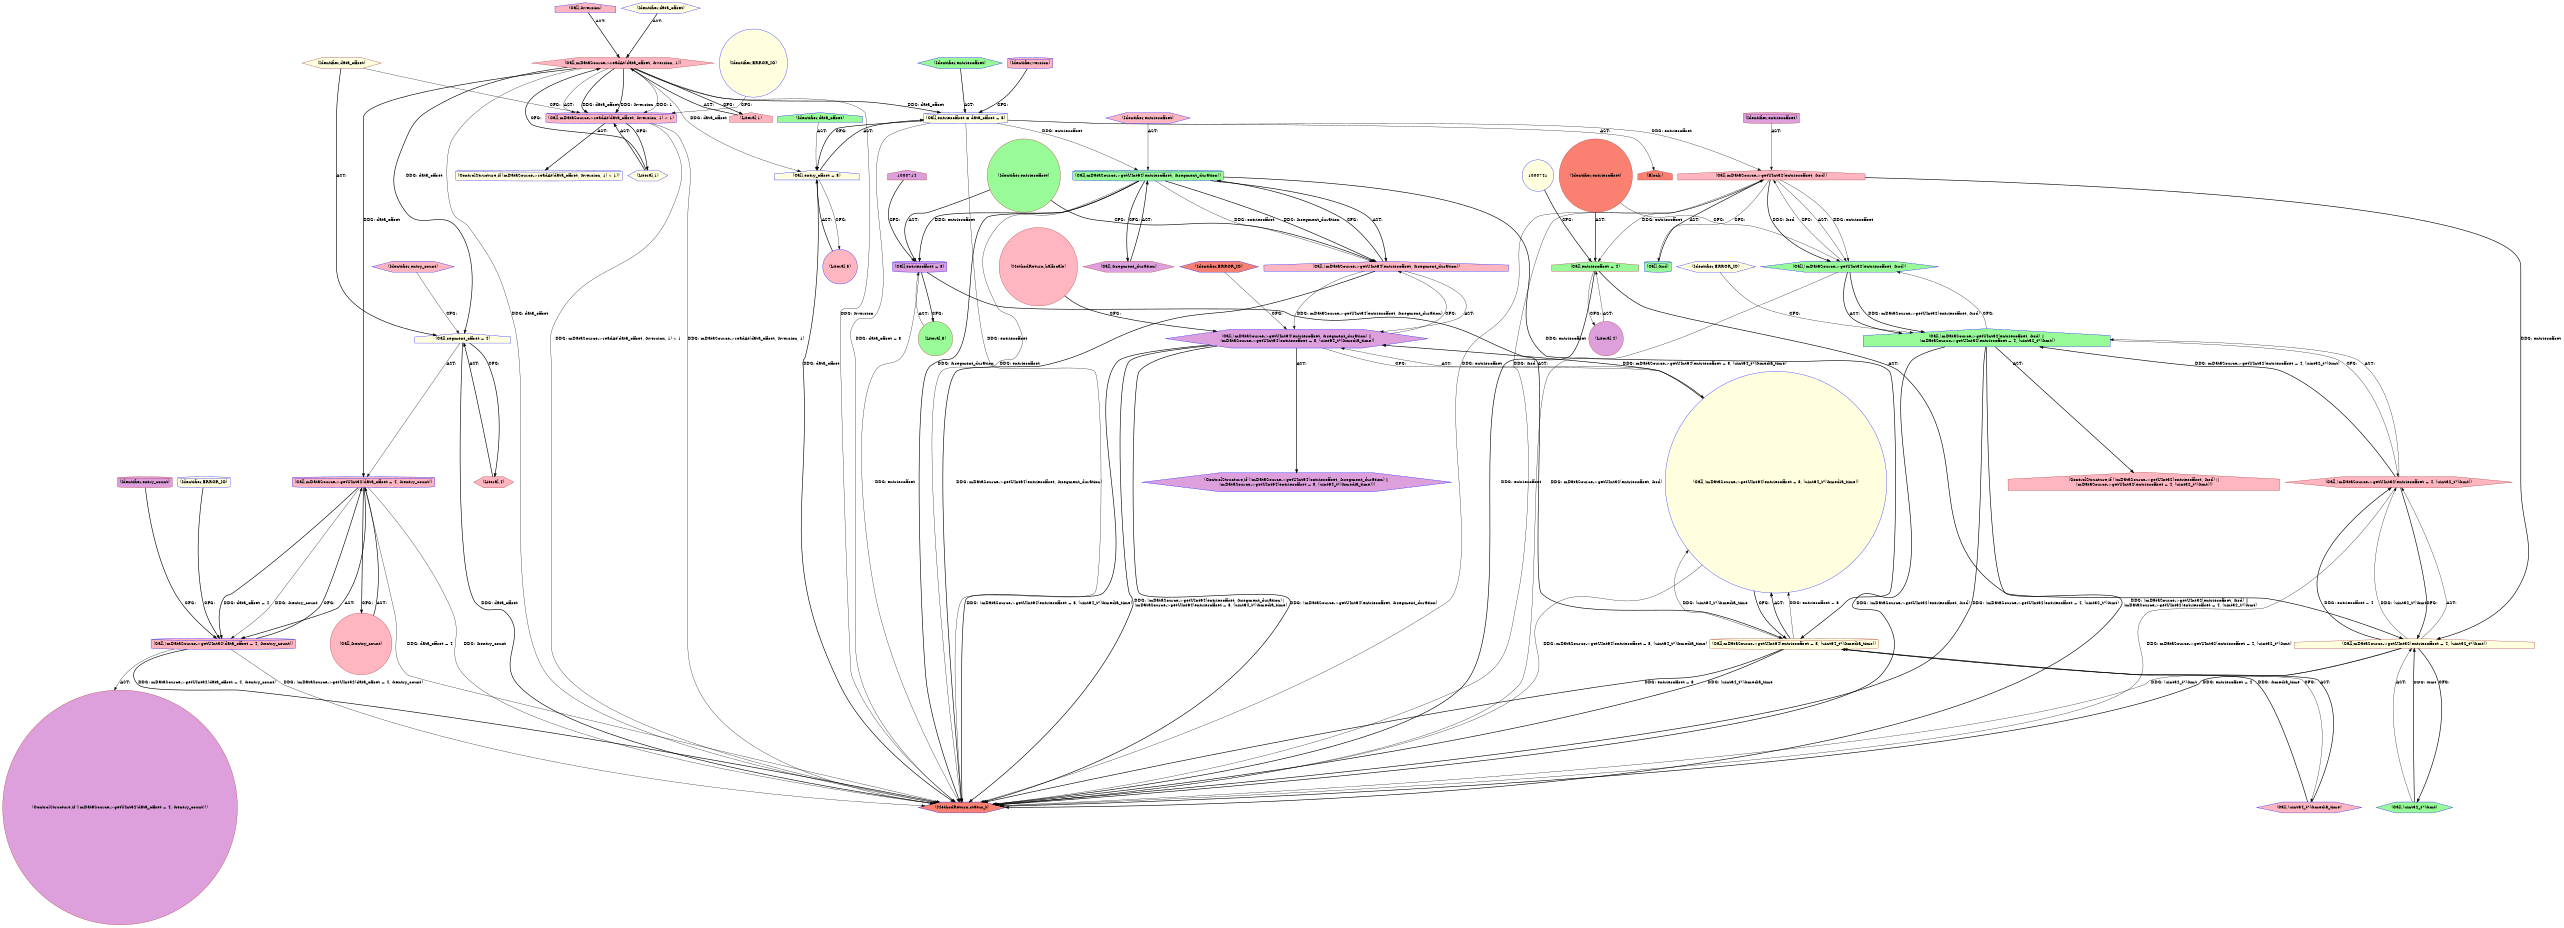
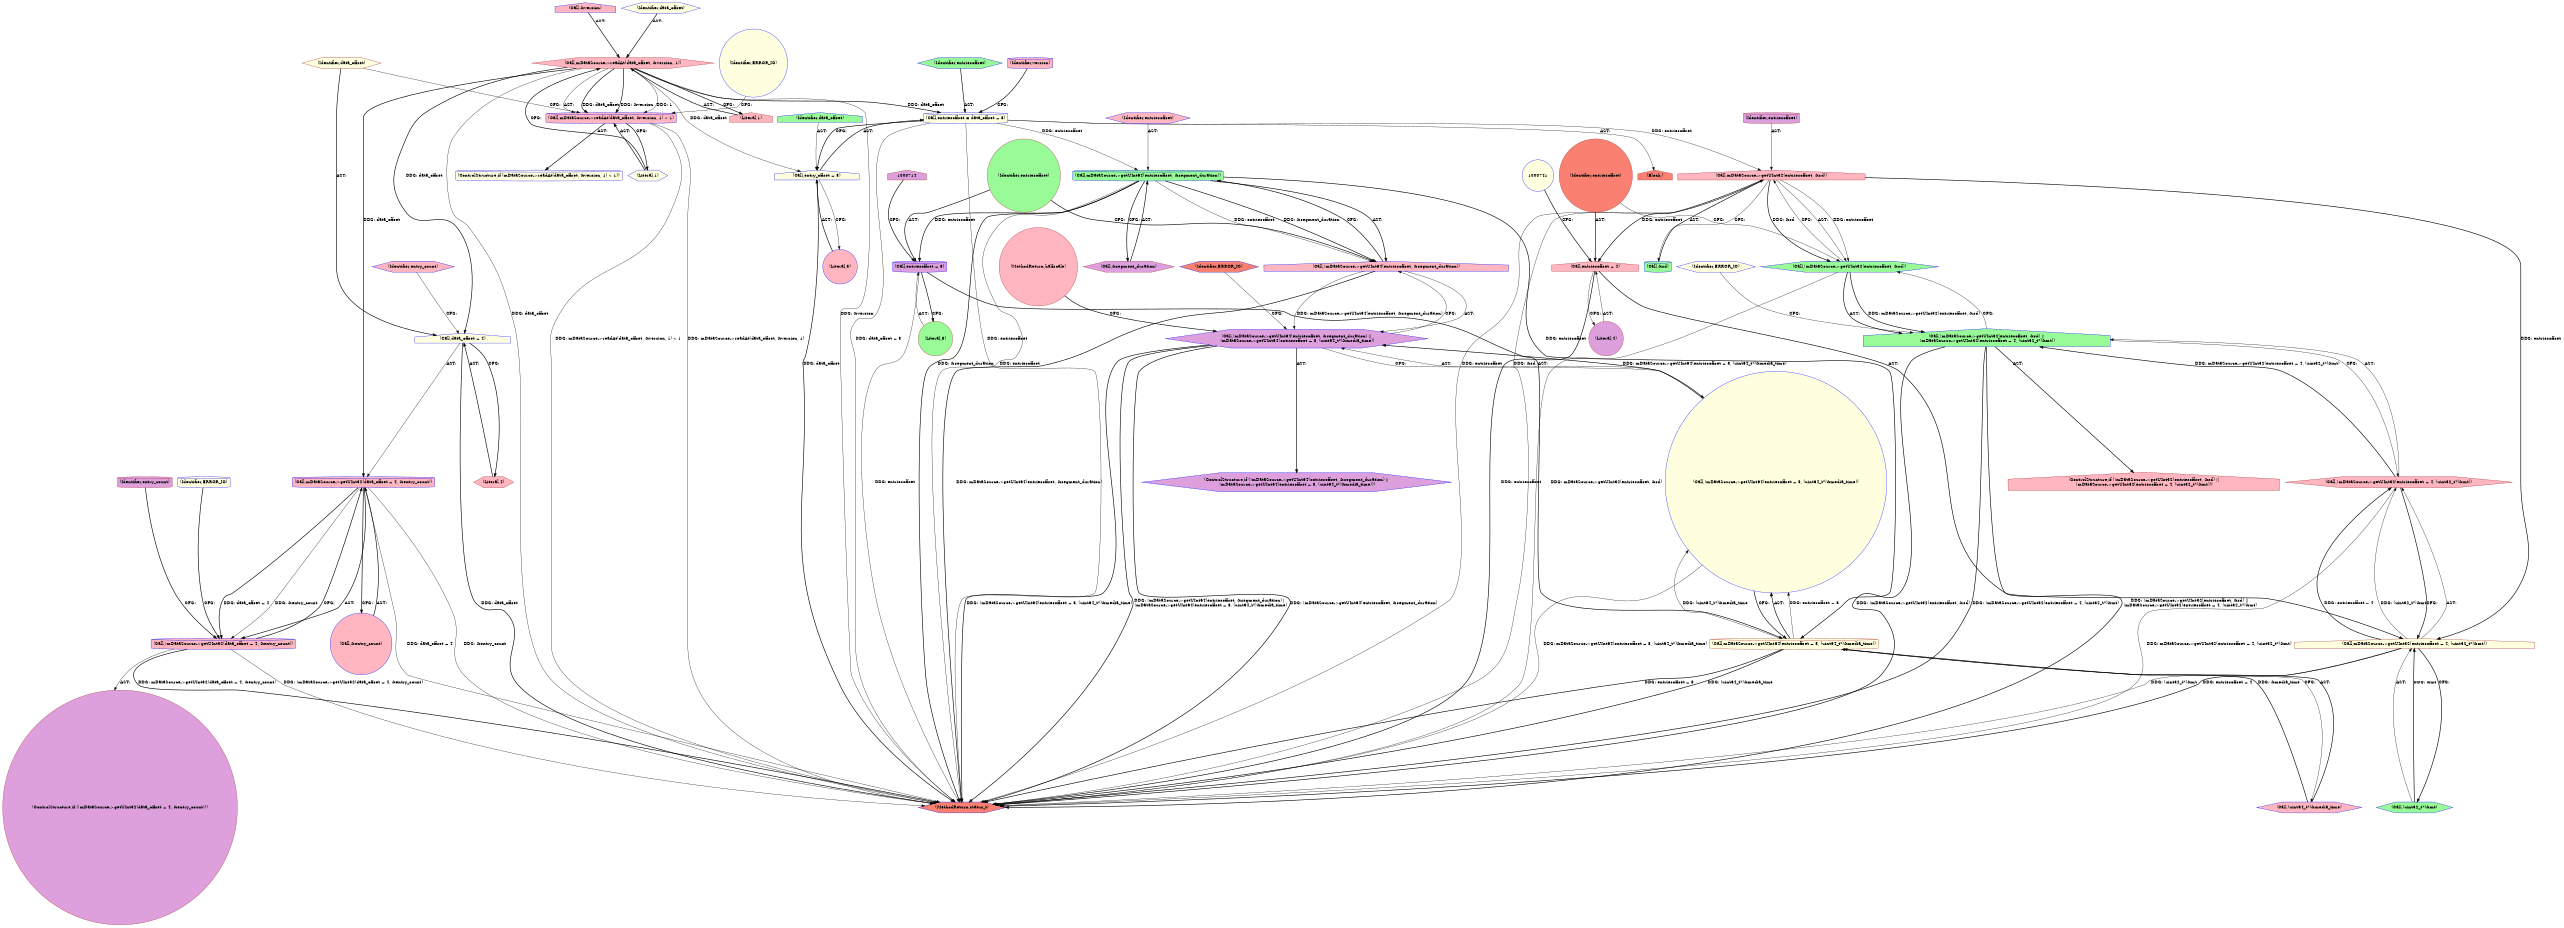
edge "(Call,mDataSource->getUInt32(entriesoffset, &sd))" -> "(Call,entriesoffset + 4)": style solid -> bold
node "(Call,entriesoffset + 4)": fillcolor palegreen -> lightpink
node "(Call,segment_offset + 4)": label "(Call,segment_offset + 4)" -> "(Call,data_offset + 4)"
node "(Call,&entry_count)": color brown -> blue
